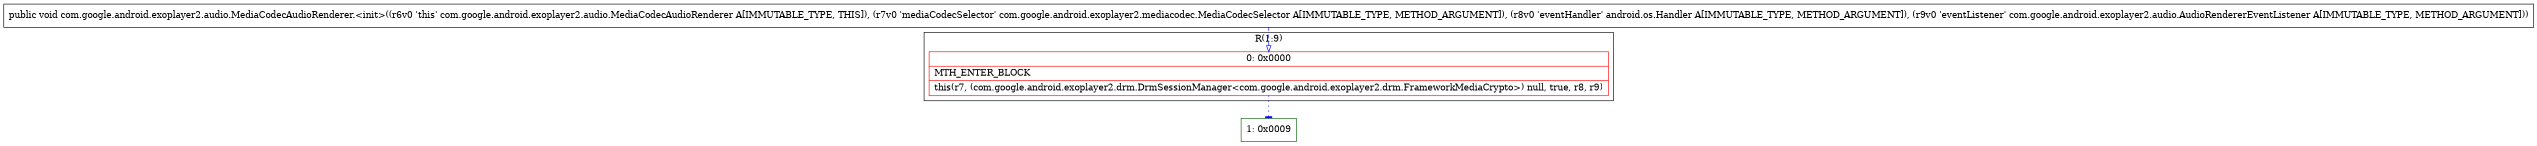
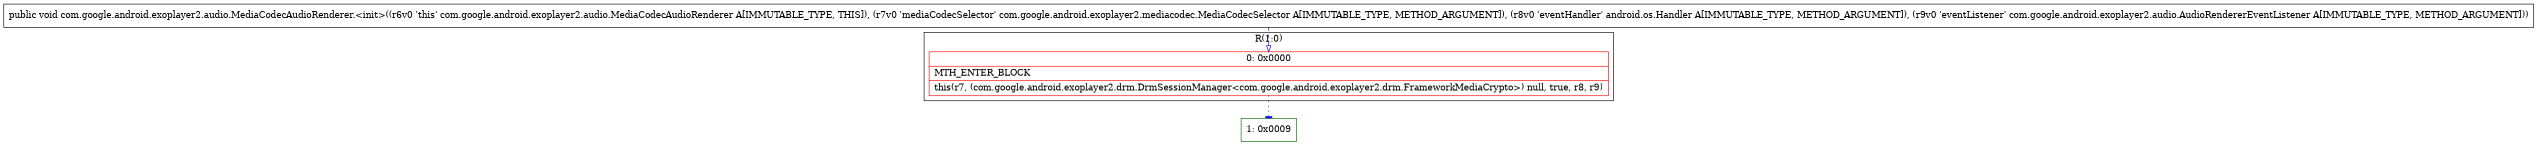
cluster "R(1:9)": label "R(1:9)" -> "R(1:0)"
